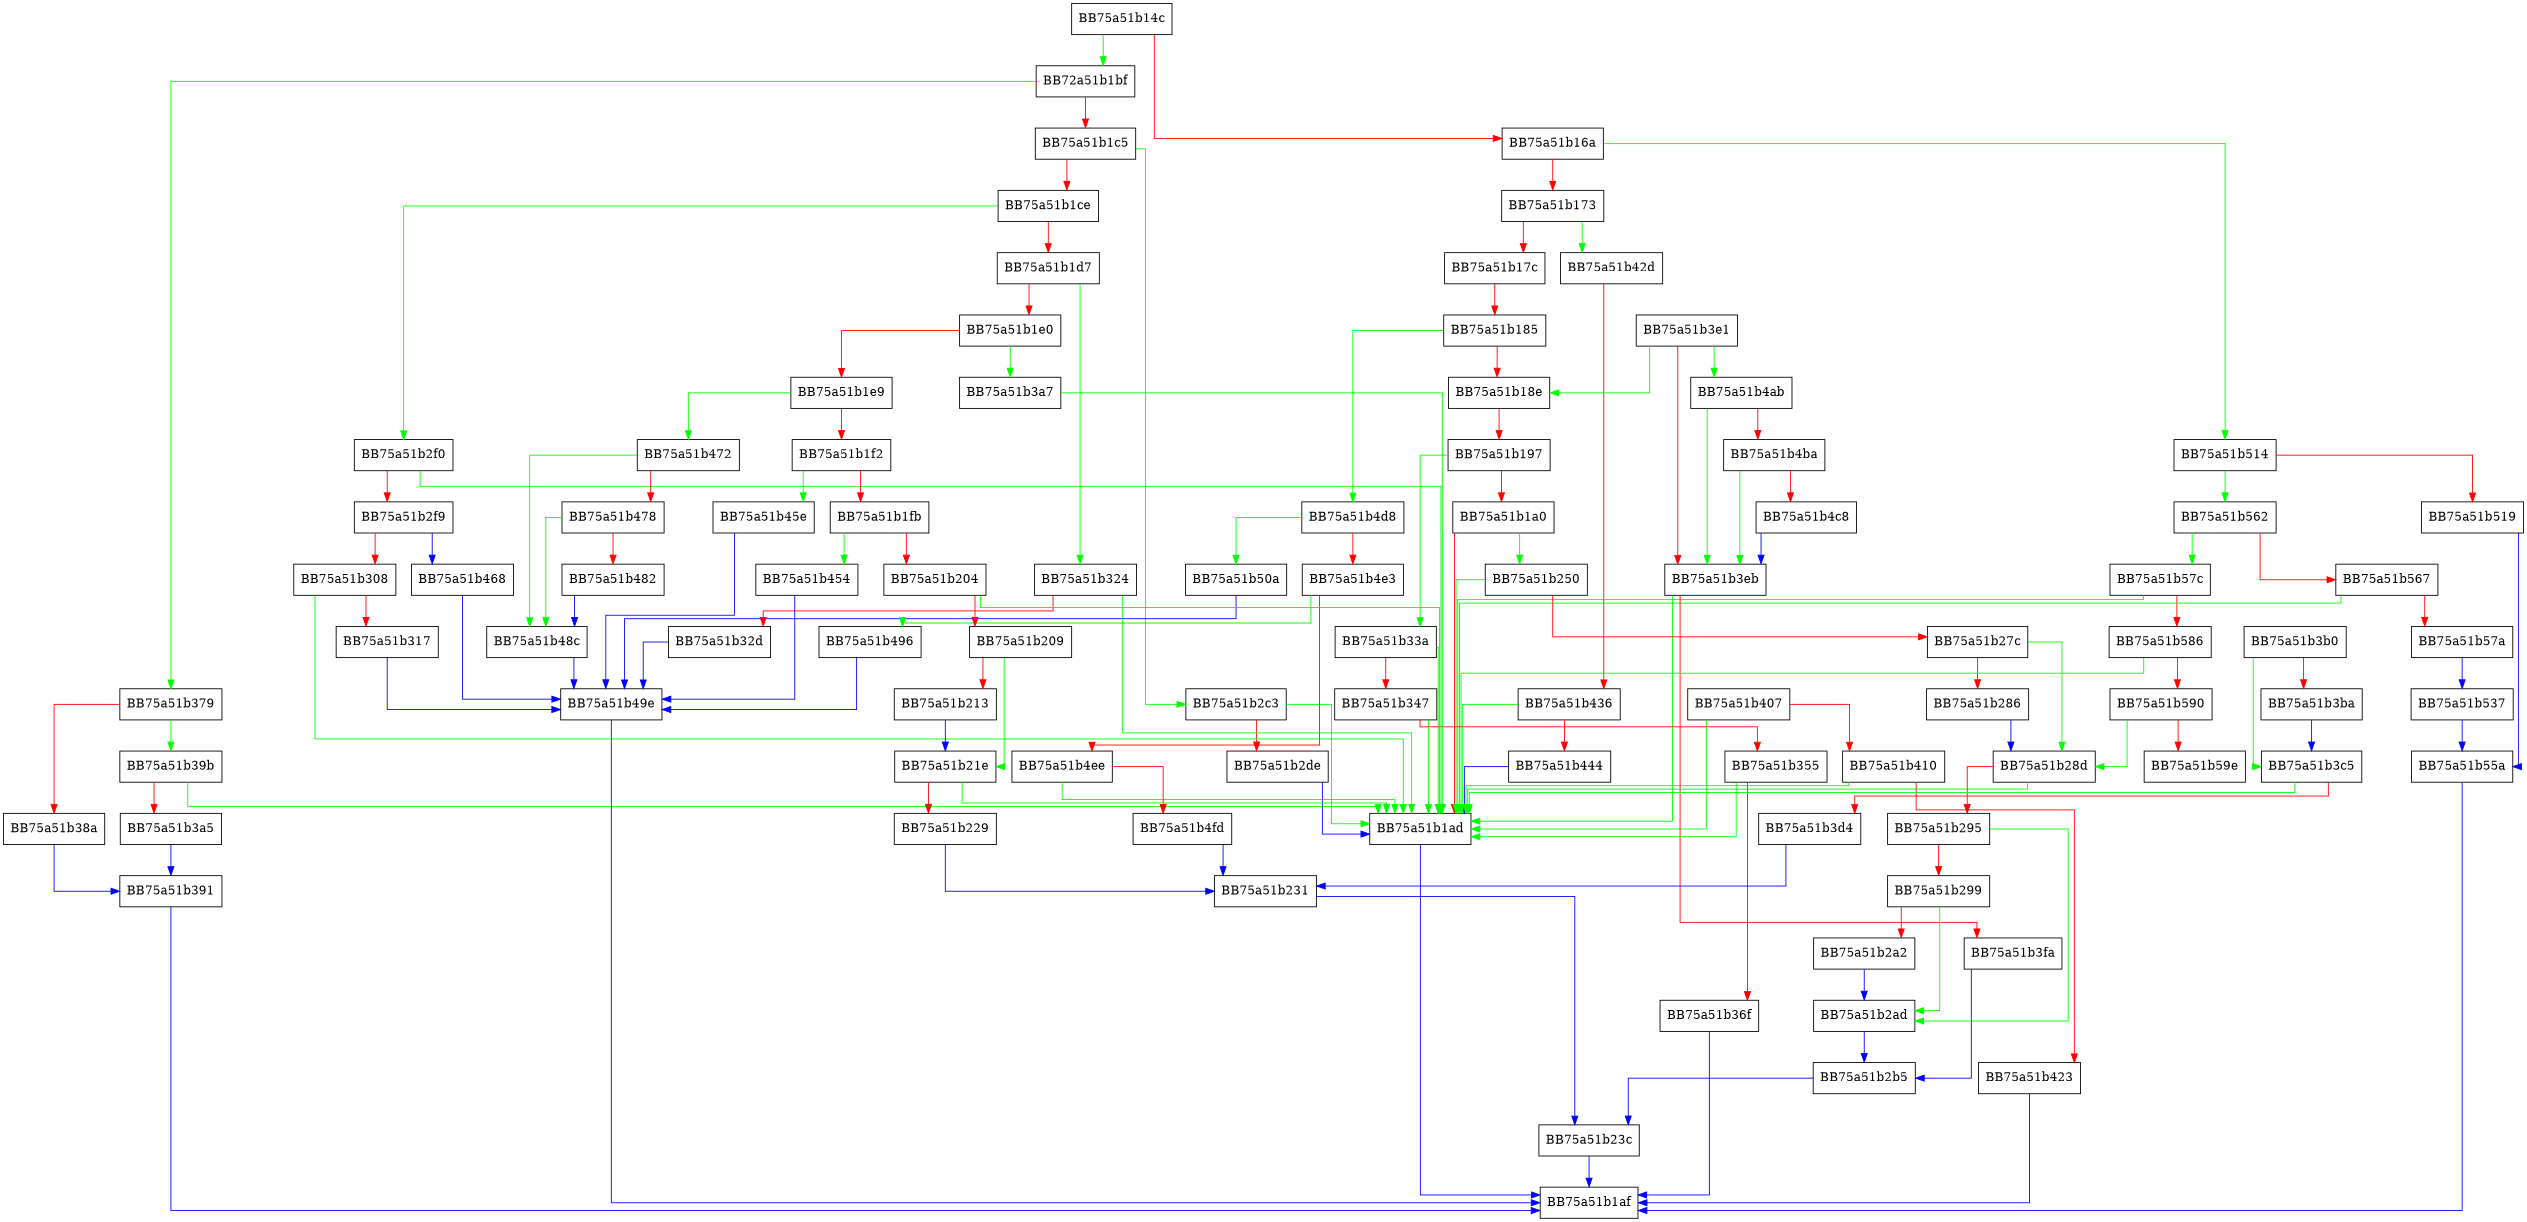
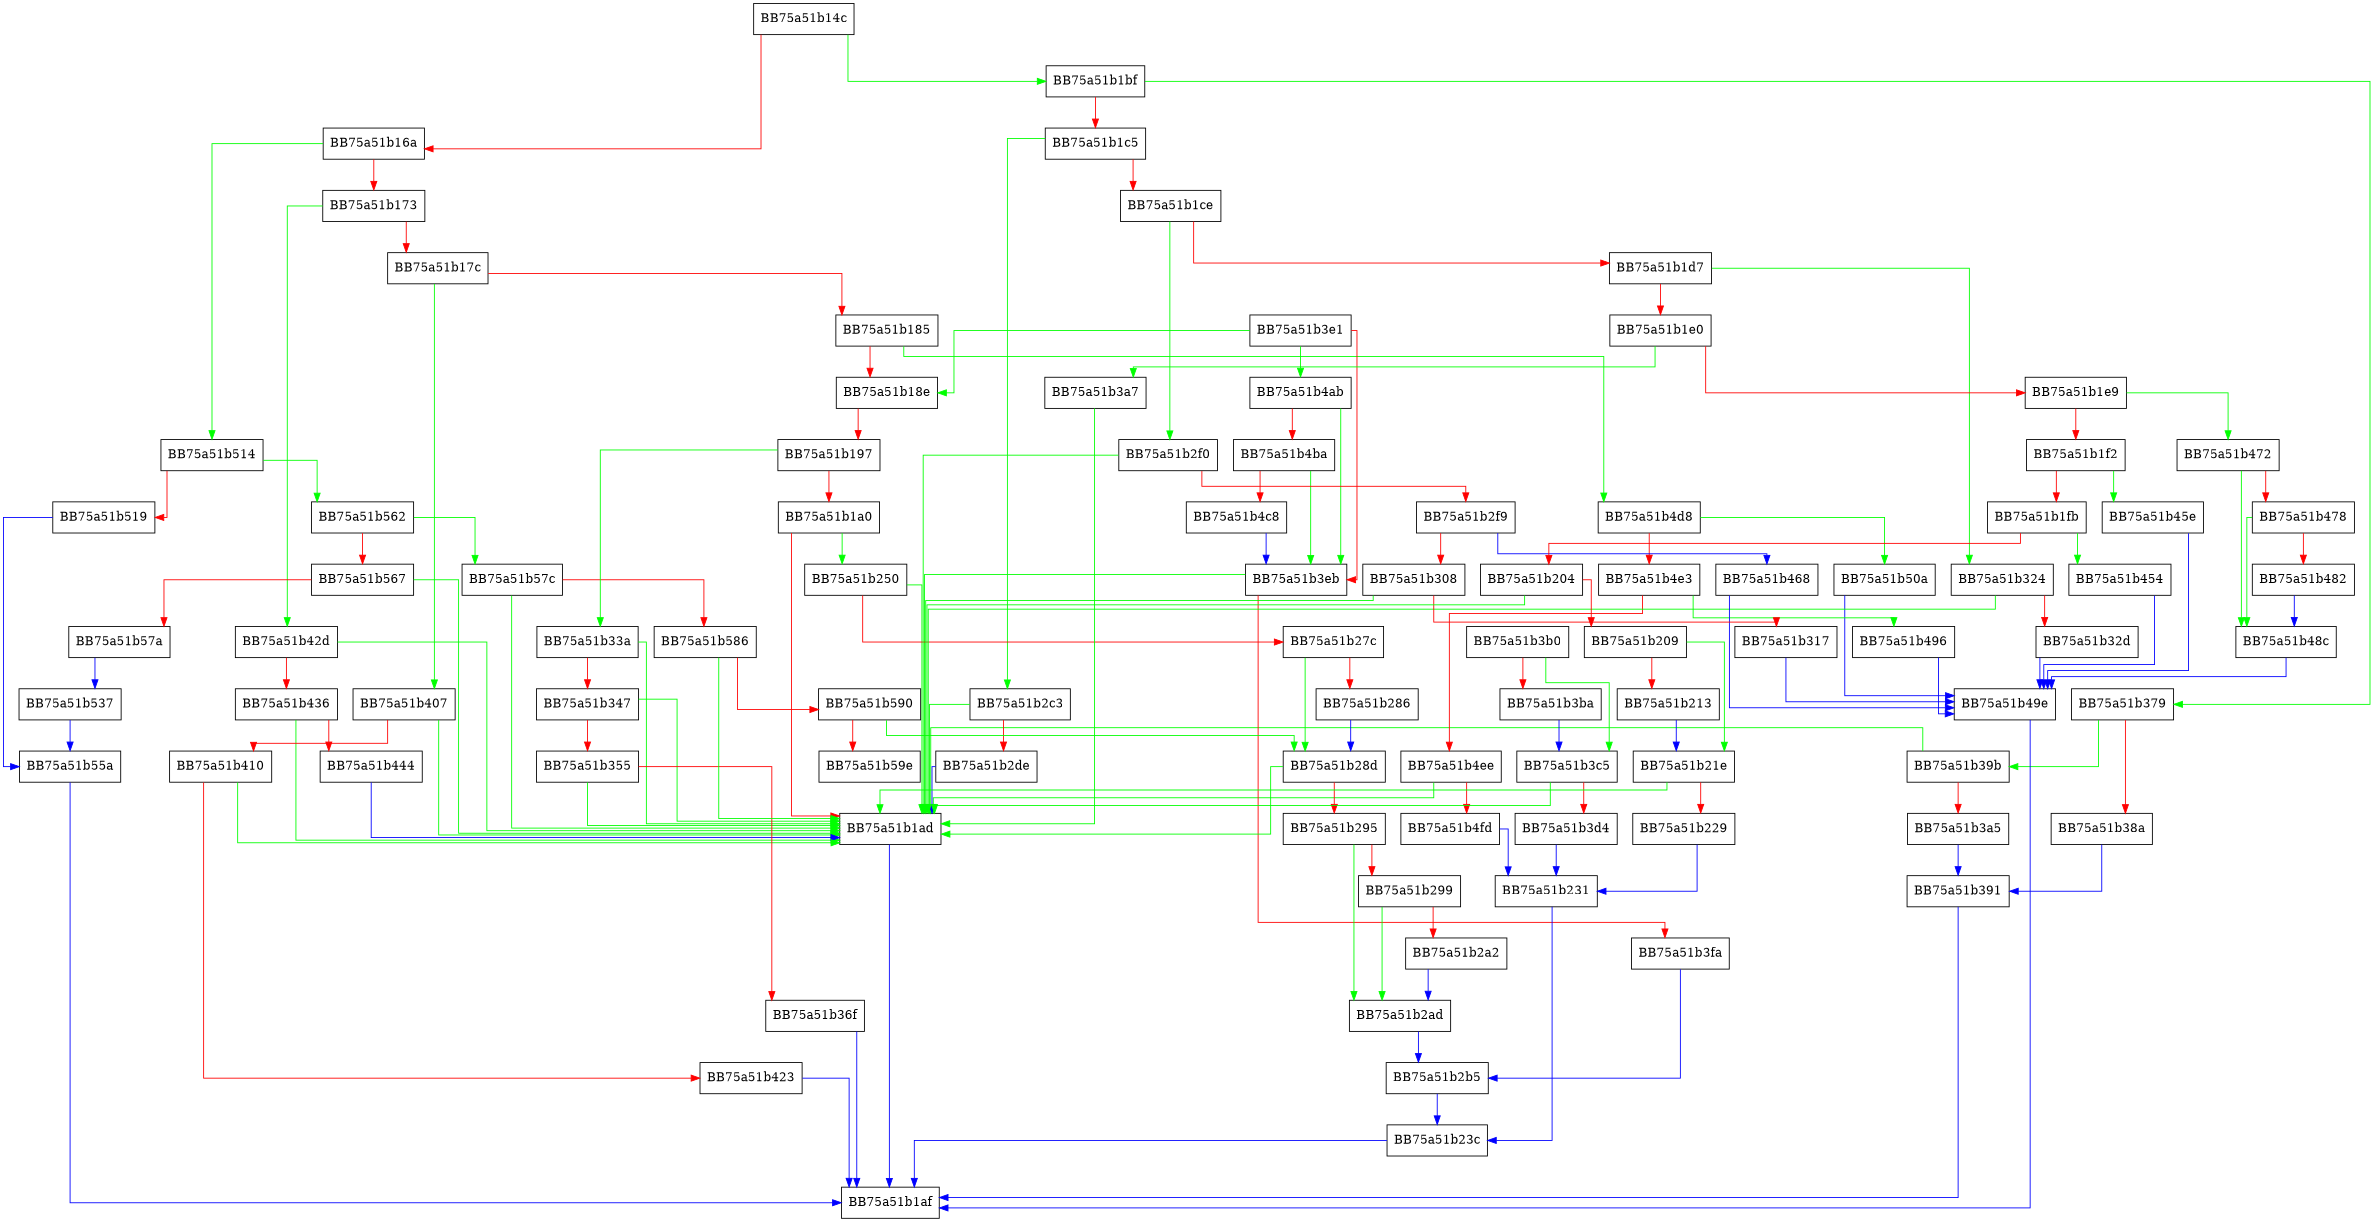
node "BB72a51b1bf": label "BB72a51b1bf" -> "BB75a51b1bf"
edge "BB75a51b17c" -> "BB75a51b407": added
edge "BB75a51b42d" -> "BB75a51b1ad": added
